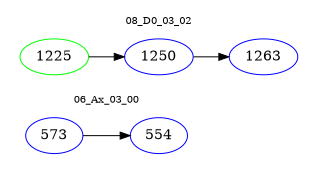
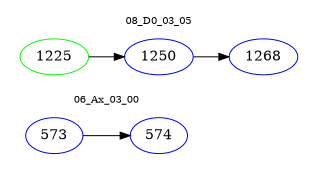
cluster "08_D0_03_02": label "08_D0_03_02" -> "08_D0_03_05"
node "1263": label "1263" -> "1268"
node "554": label "554" -> "574"
